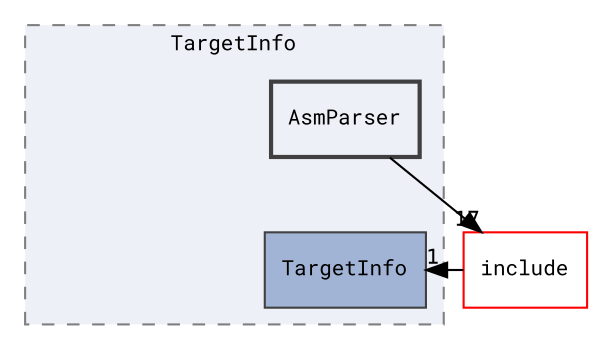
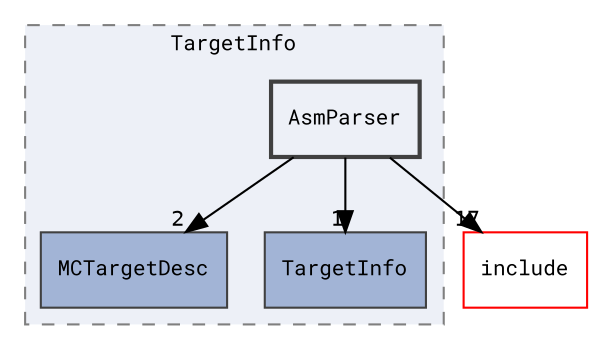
node "MCTargetDesc": added
edge "include" -> "TargetInfo": now "AsmParser" -> "TargetInfo"
